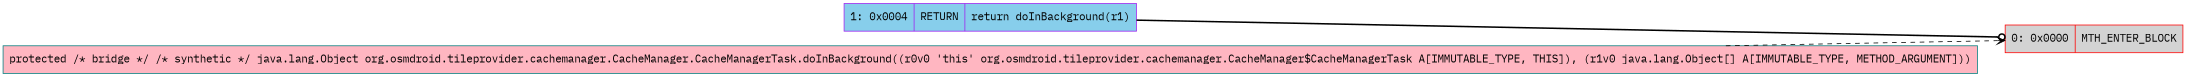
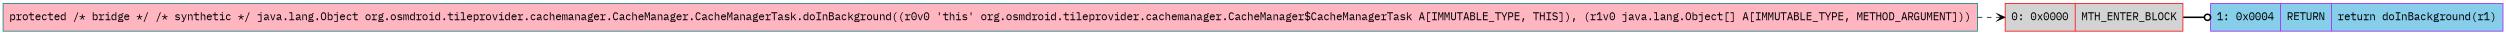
edge "1: 0x0004" -> "0: 0x0000": reversed
